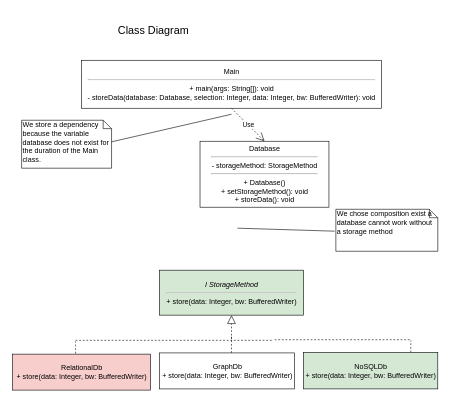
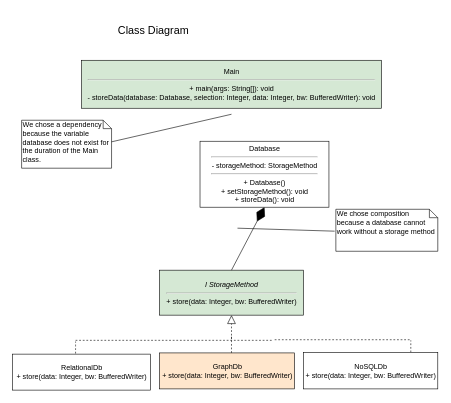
node "Main+ main(args: String[]): void - storeData(database: Database, selection: Integer, data: Integer, bw: BufferedWriter): void": fillcolor #ffffff -> #d5e8d4
edge "Main+ main(args: String[]): void - storeData(database: Database, selection: Integer, data: Integer, bw: BufferedWriter): void" -> "Database- storageMethod: StorageMethod+ Database() + setStorageMethod(): void + storeData(): void": removed, label "Use"
node "We store a dependency because the variable database does not exist for the duration of the Main class.": label "We store a dependency because the variable database does not exist for the duration of the Main class." -> "We chose a dependency because the variable database does not exist for the duration of the Main class."
node "We chose composition exist a database cannot work without a storage method": label "We chose composition exist a database cannot work without a storage method" -> "We chose composition because a database cannot work without a storage method"
edge "I StorageMethod+ store(data: Integer, bw: BufferedWriter)" -> "Database- storageMethod: StorageMethod+ Database() + setStorageMethod(): void + storeData(): void": added
node "GraphDb + store(data: Integer, bw: BufferedWriter)": fillcolor #ffffff -> #ffe6cc
node "NoSQLDb + store(data: Integer, bw: BufferedWriter)": fillcolor #d5e8d4 -> #ffffff
node "RelationalDb + store(data: Integer, bw: BufferedWriter)": fillcolor #f8cecc -> #ffffff
